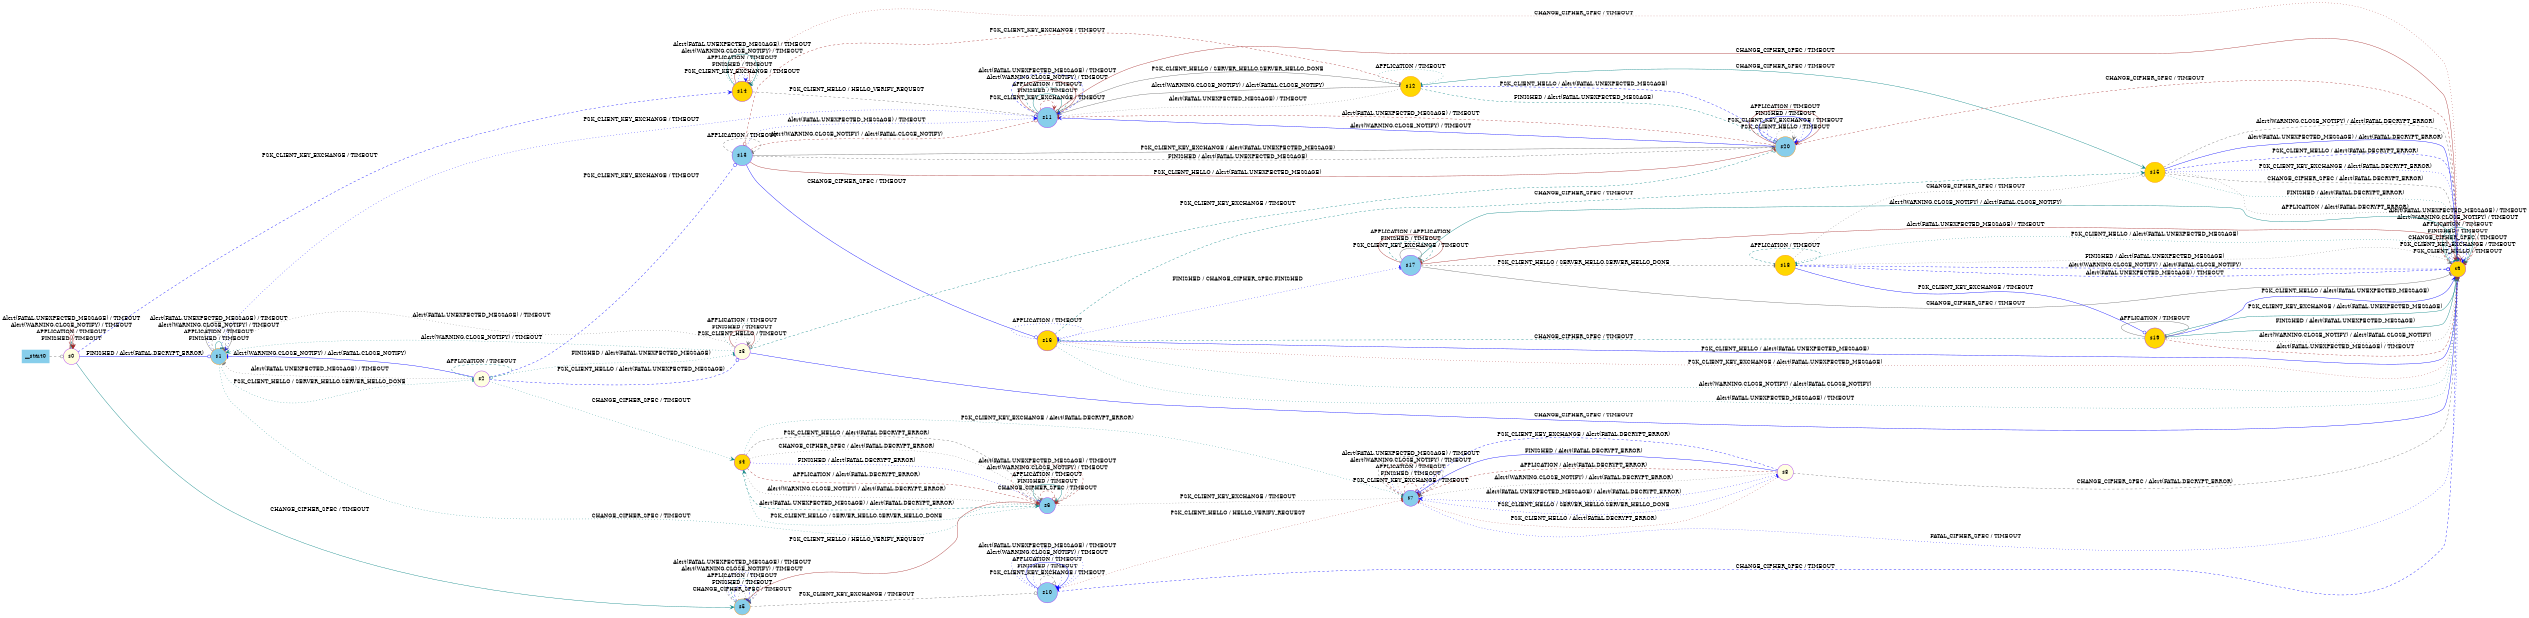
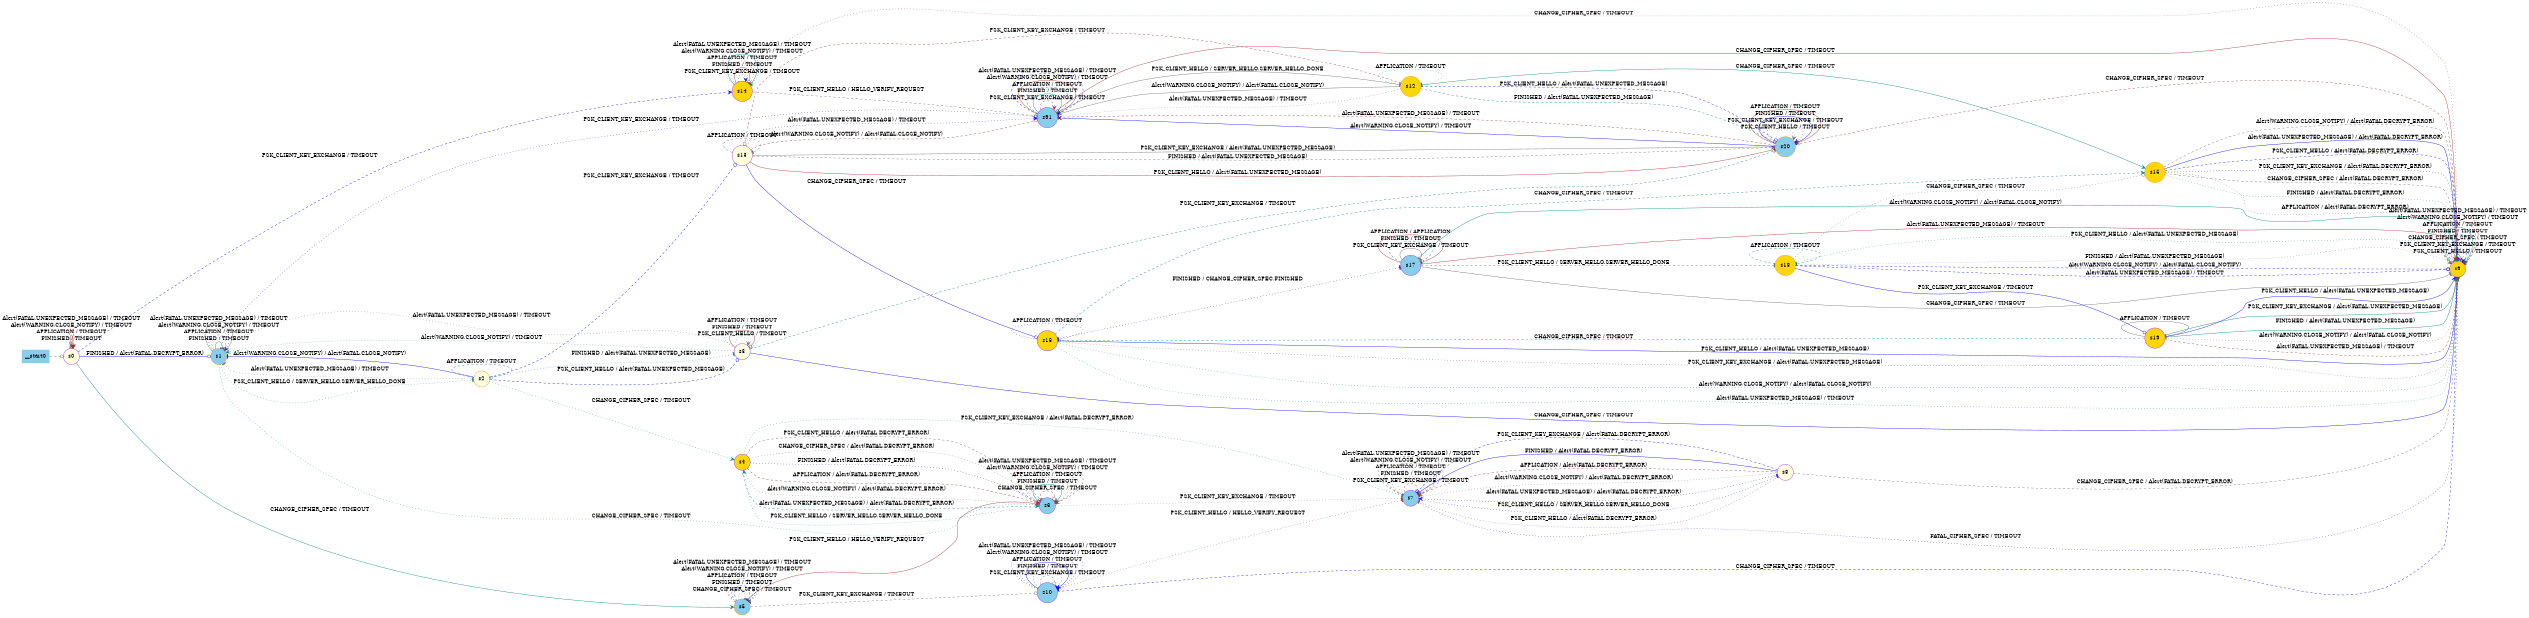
node "s11": label "s11" -> "s91"
node "s13": fillcolor skyblue -> lightyellow
node "s2": color purple -> darkorange
